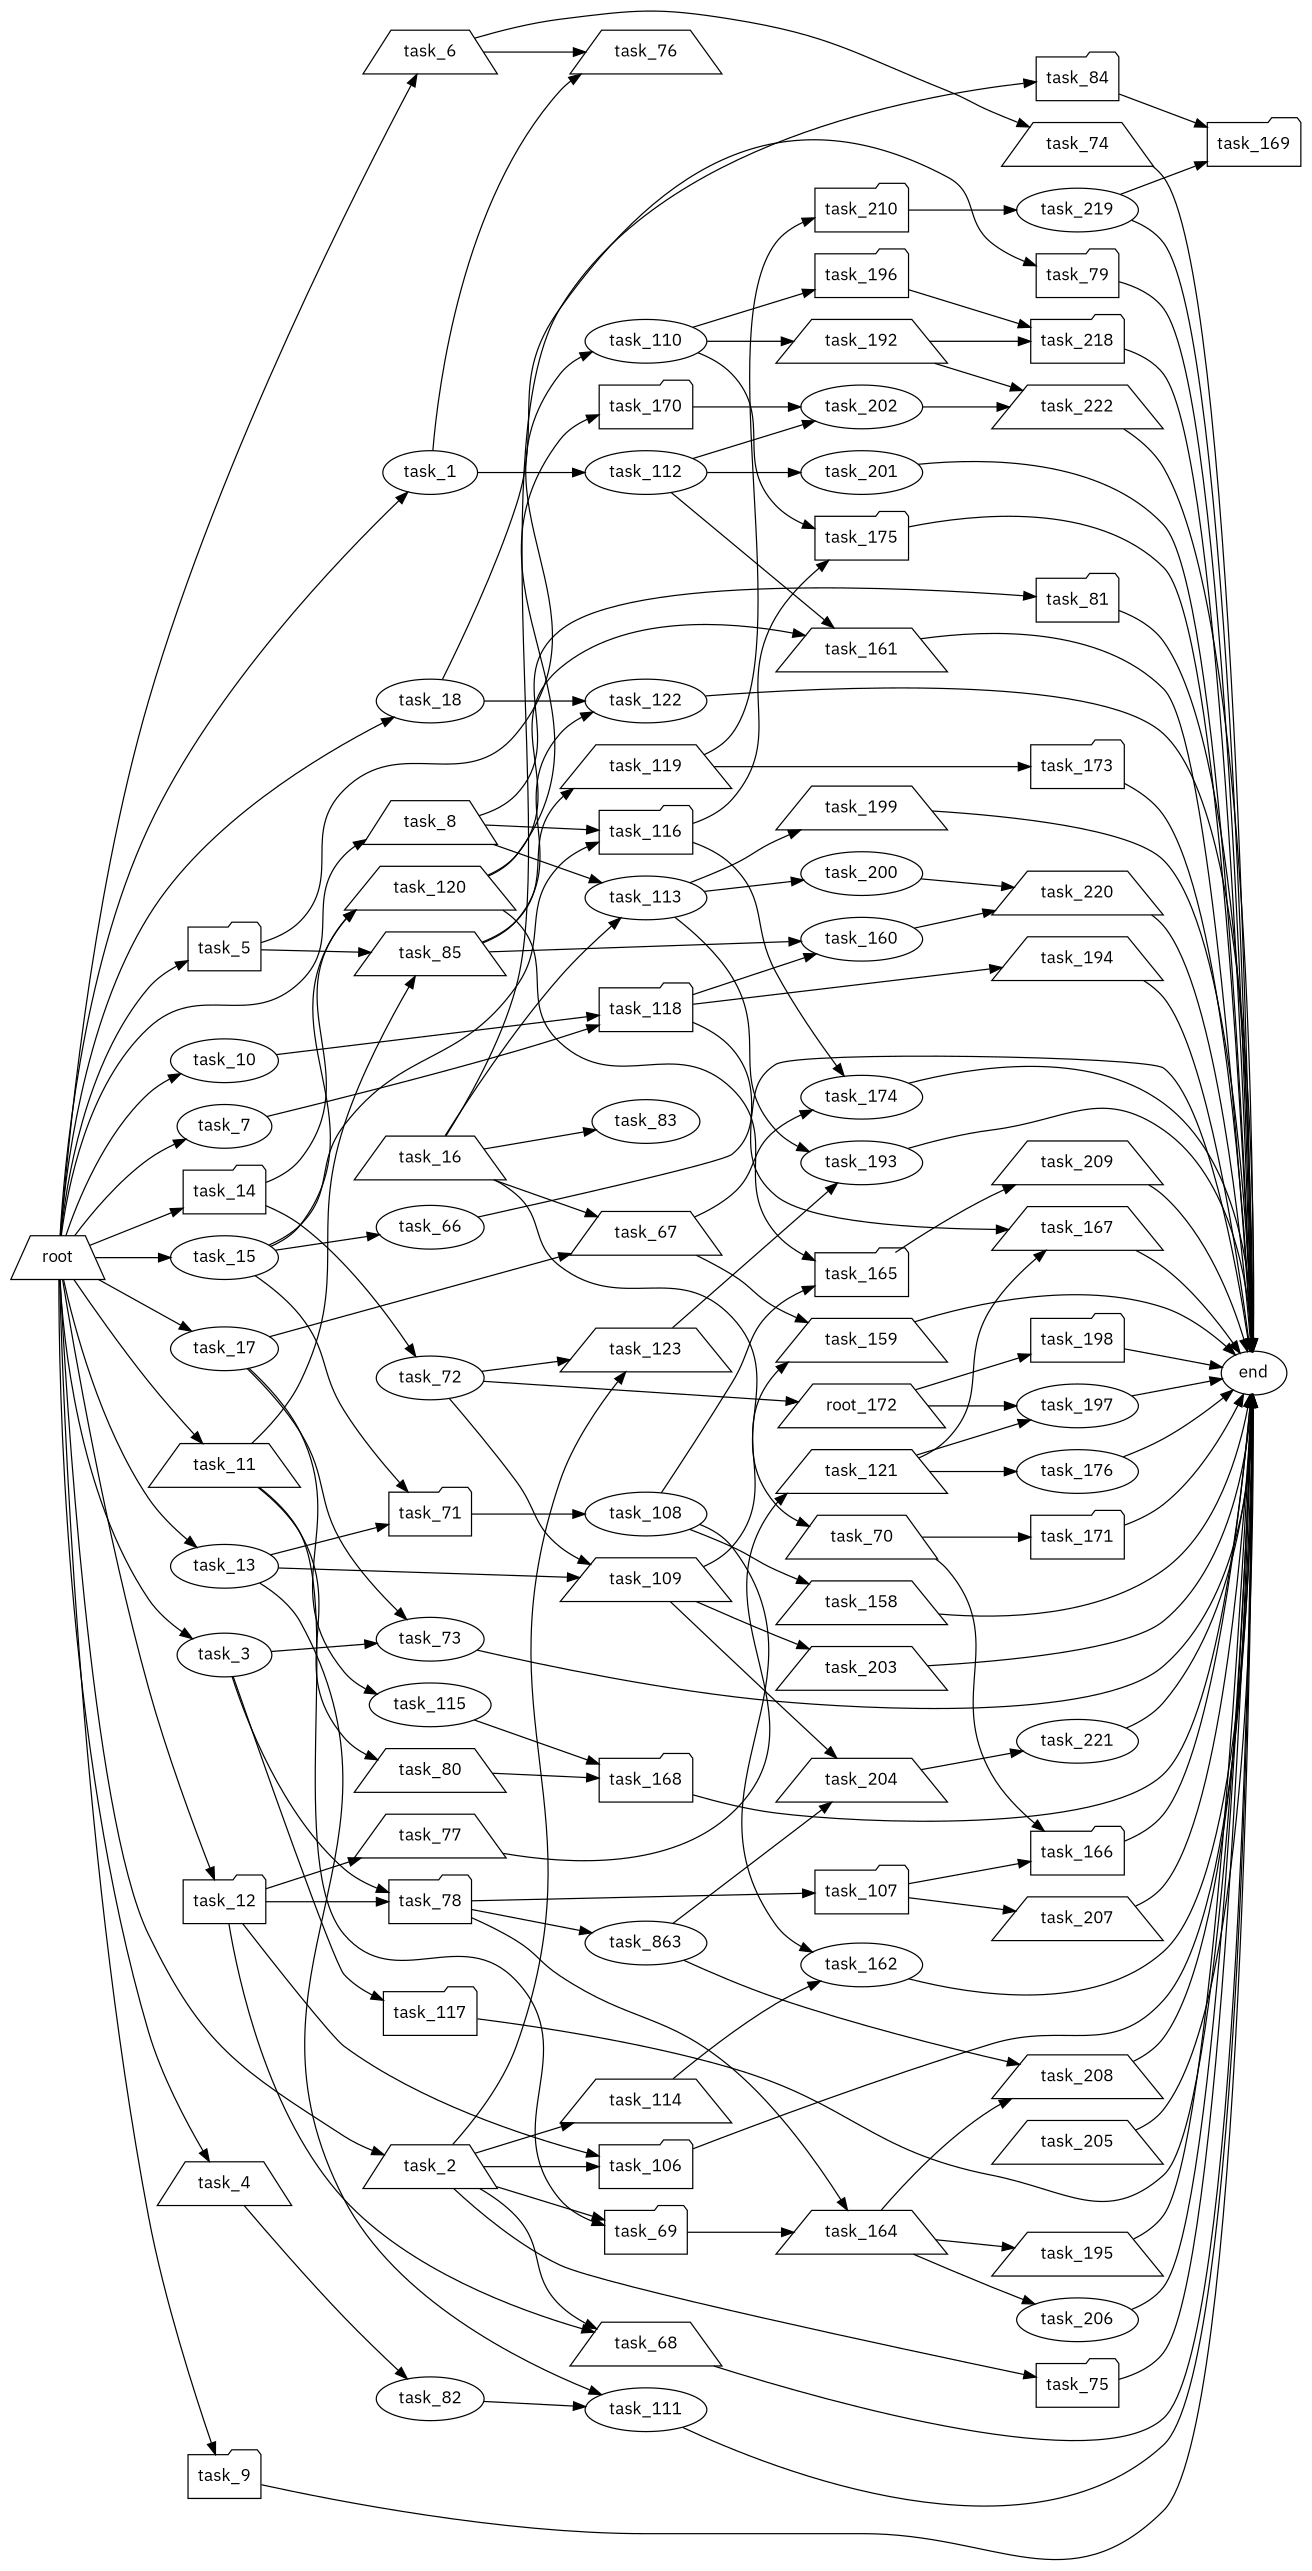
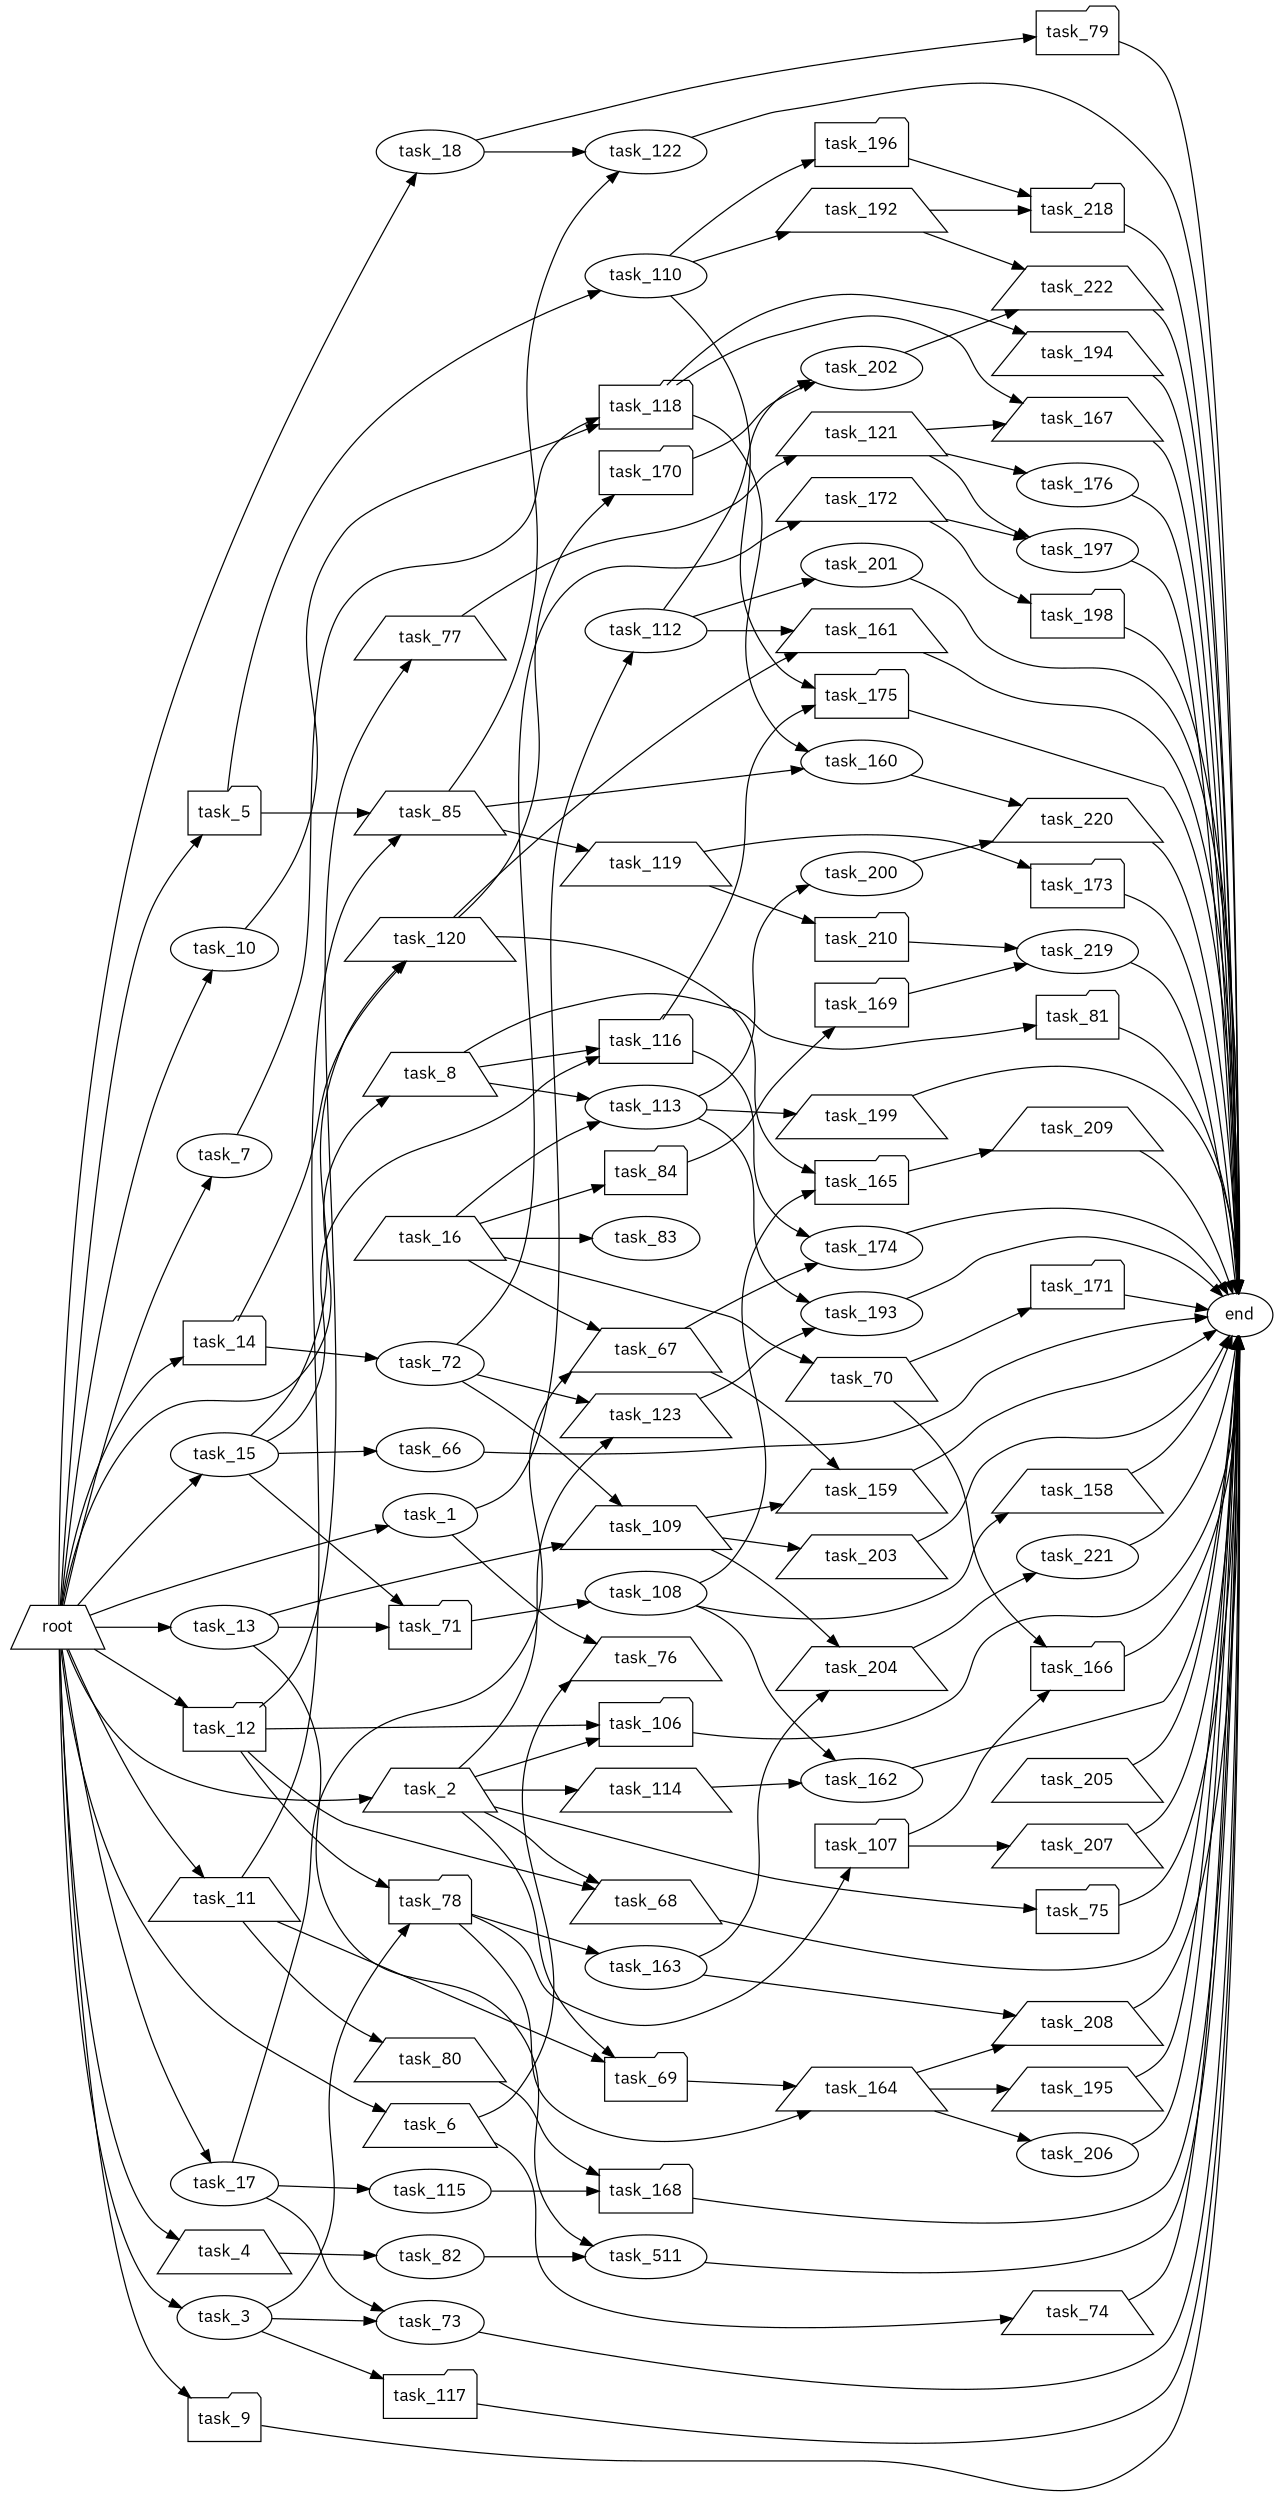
edge "task_219" -> "task_169": reversed
node "root_172": label "root_172" -> "task_172"
node "task_863": label "task_863" -> "task_163"
node "task_111": label "task_111" -> "task_511"
